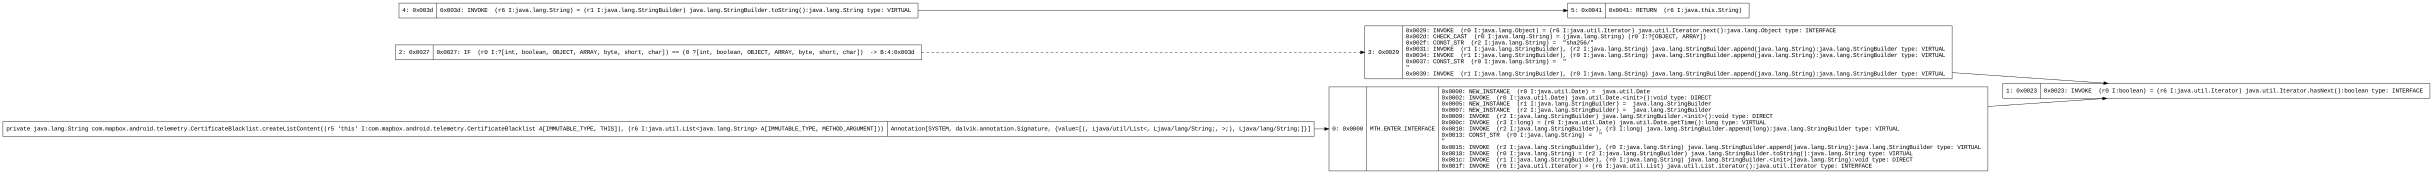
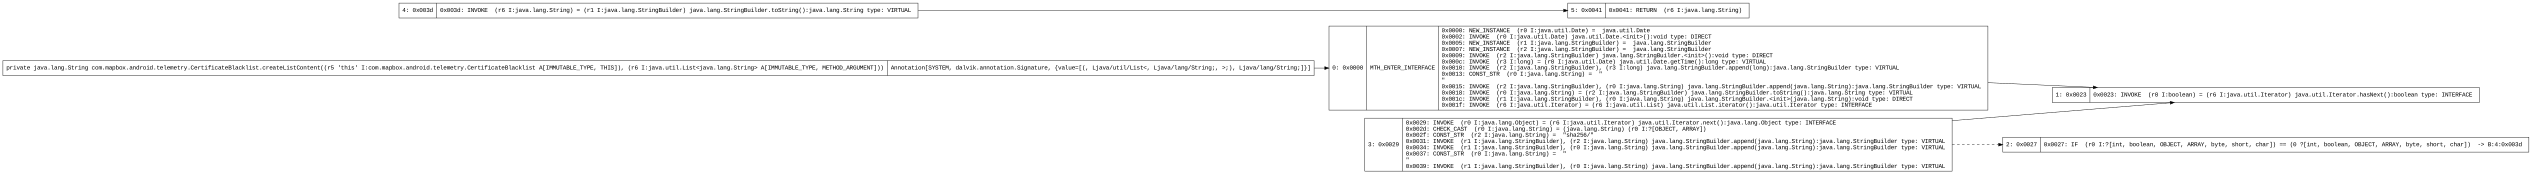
node "5: 0x0041": text "0x0041: RETURN  (r6 I:java.this.String)" -> "0x0041: RETURN  (r6 I:java.lang.String)"
edge "2: 0x0027" -> "3: 0x0029": reversed
